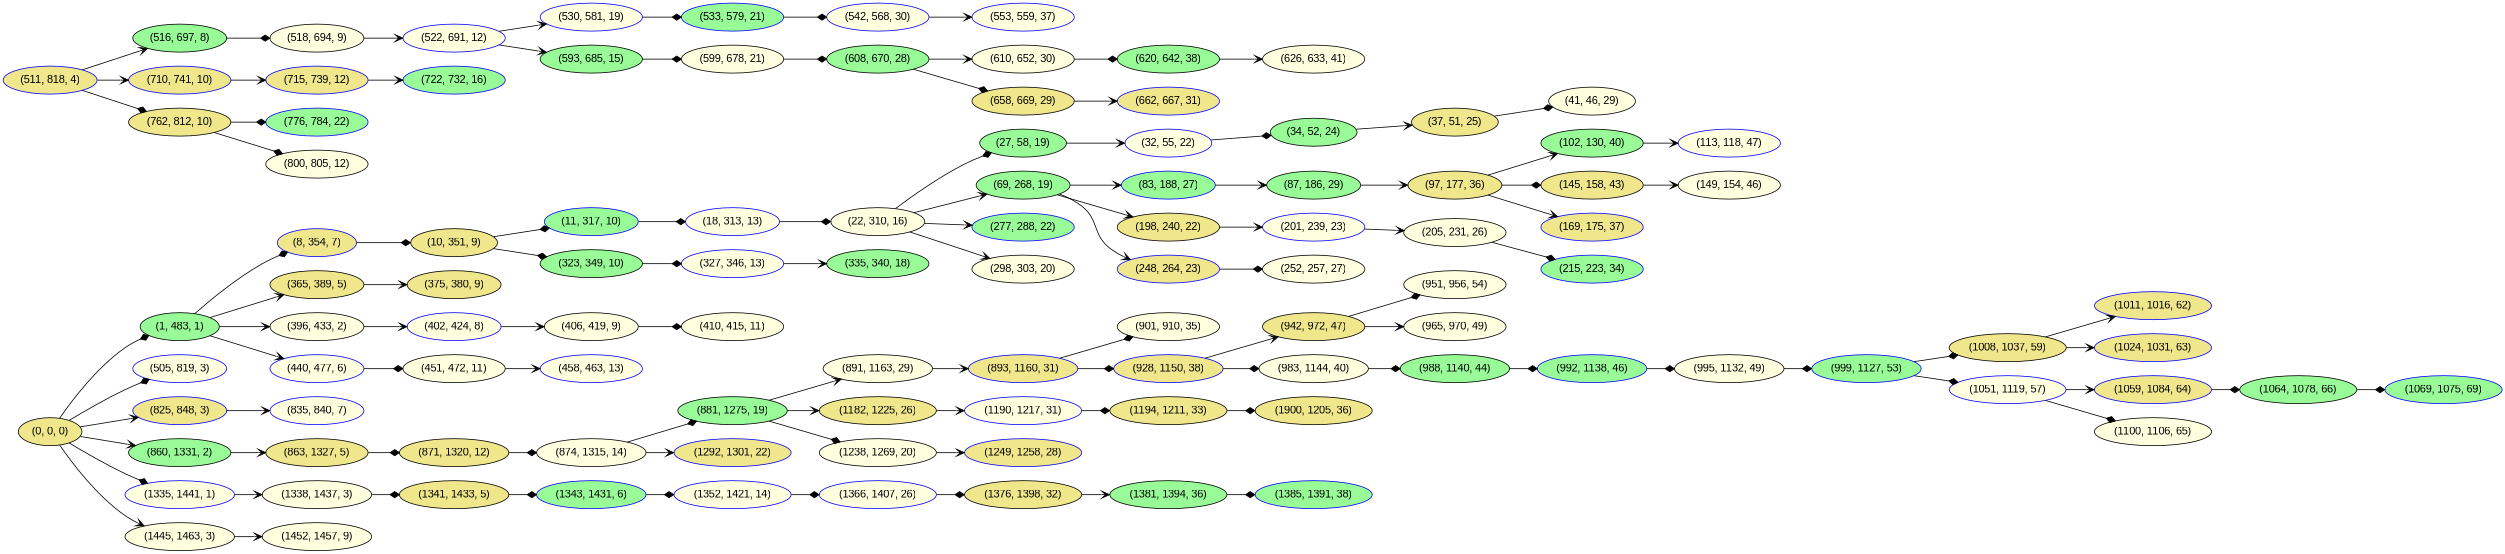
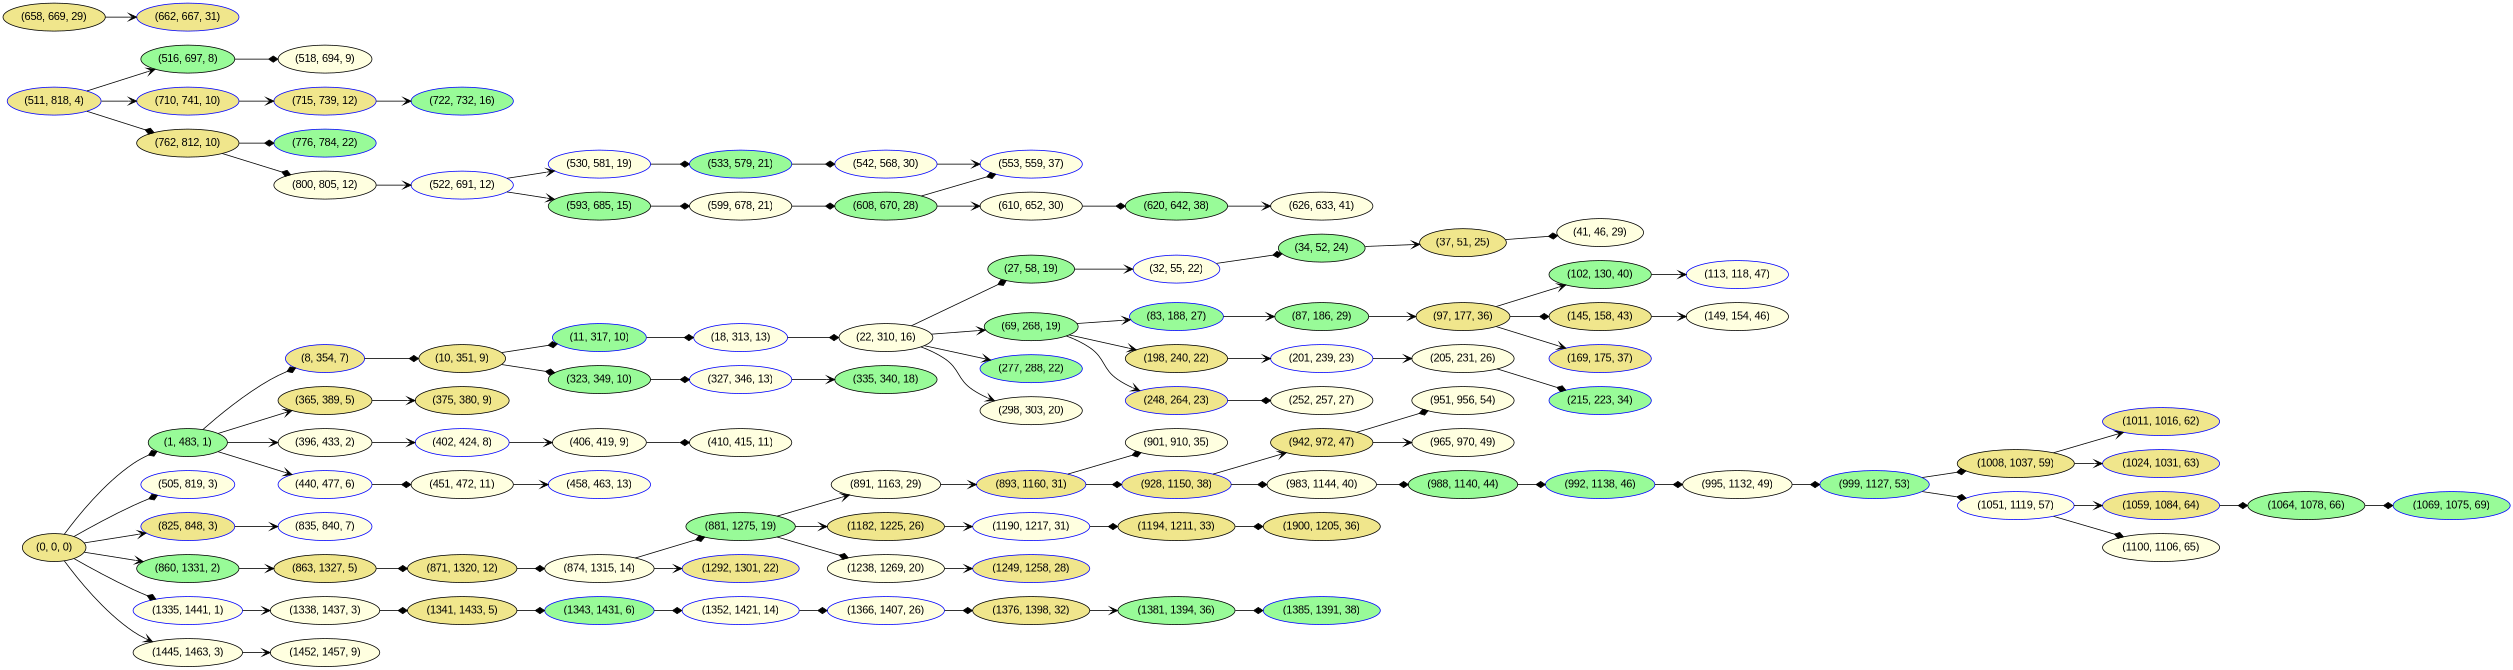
edge "(518, 694, 9)" -> "(522, 691, 12)": now "(800, 805, 12)" -> "(522, 691, 12)"
edge "(608, 670, 28)" -> "(658, 669, 29)": now "(608, 670, 28)" -> "(553, 559, 37)"
